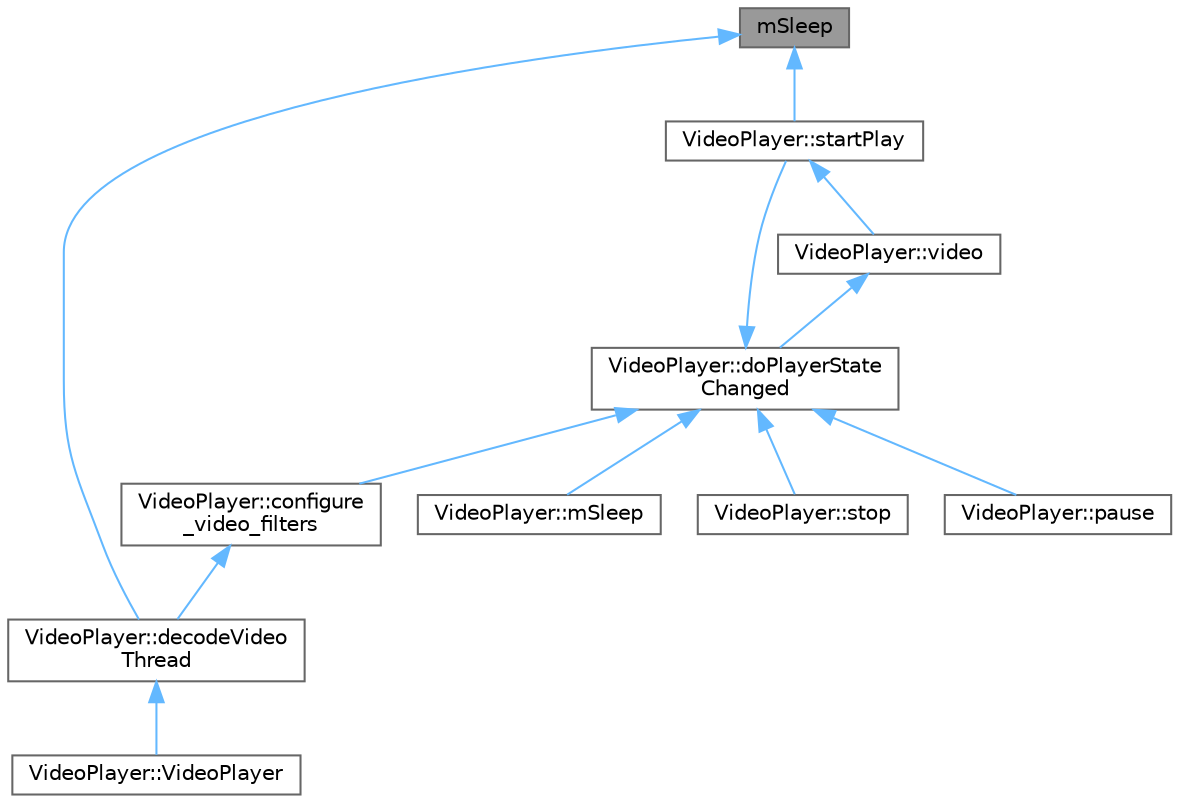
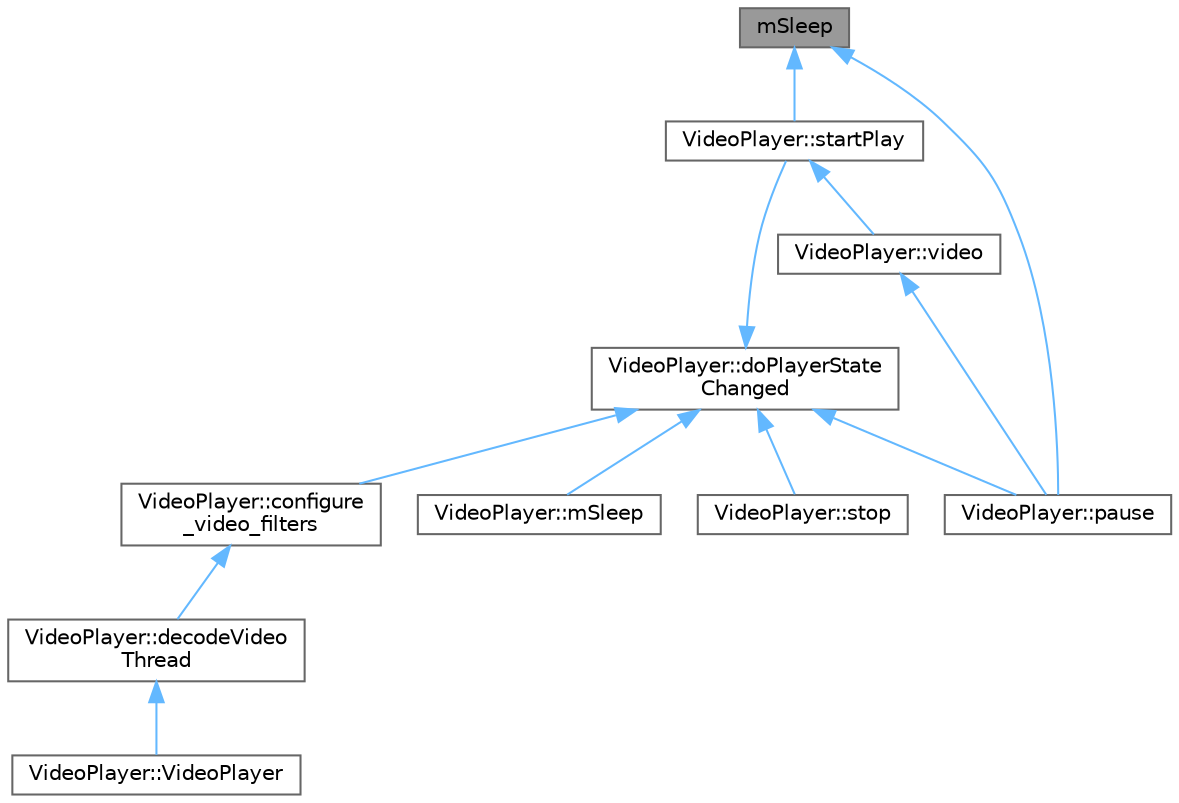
edge "VideoPlayer::decodeVideo Thread" -> "mSleep": now "VideoPlayer::pause" -> "mSleep"
edge "VideoPlayer::doPlayerState Changed" -> "VideoPlayer::video": now "VideoPlayer::pause" -> "VideoPlayer::video"
